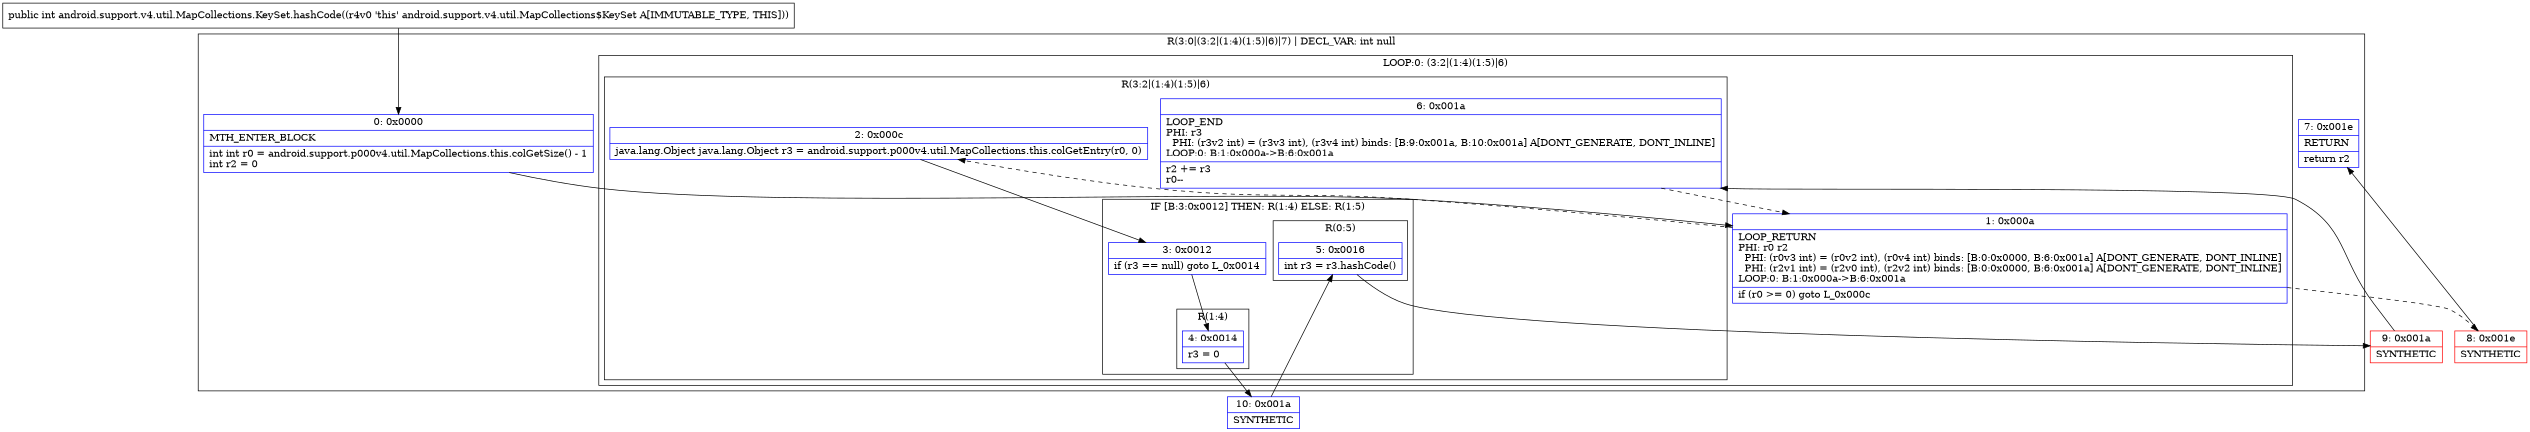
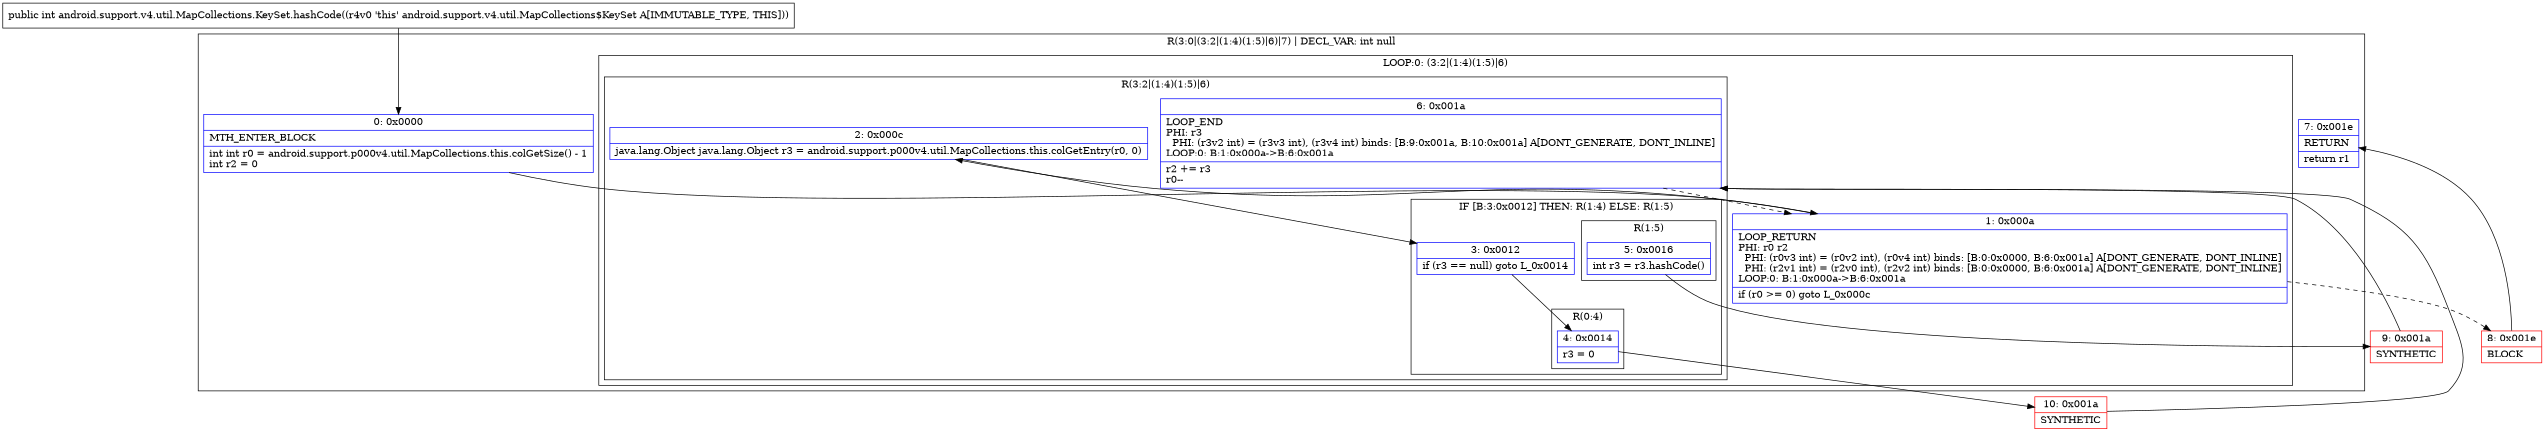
node "7: 0x001e": text "return r2" -> "return r1"
edge "1: 0x000a" -> "2: 0x000c": style dashed -> solid
cluster "R(0:5)": label "R(0:5)" -> "R(1:5)"
cluster "R(1:4)": label "R(1:4)" -> "R(0:4)"
edge "10: 0x001a" -> "5: 0x0016": now "10: 0x001a" -> "6: 0x001a"
node "8: 0x001e": text "SYNTHETIC" -> "BLOCK"
node "10: 0x001a": color blue -> red
